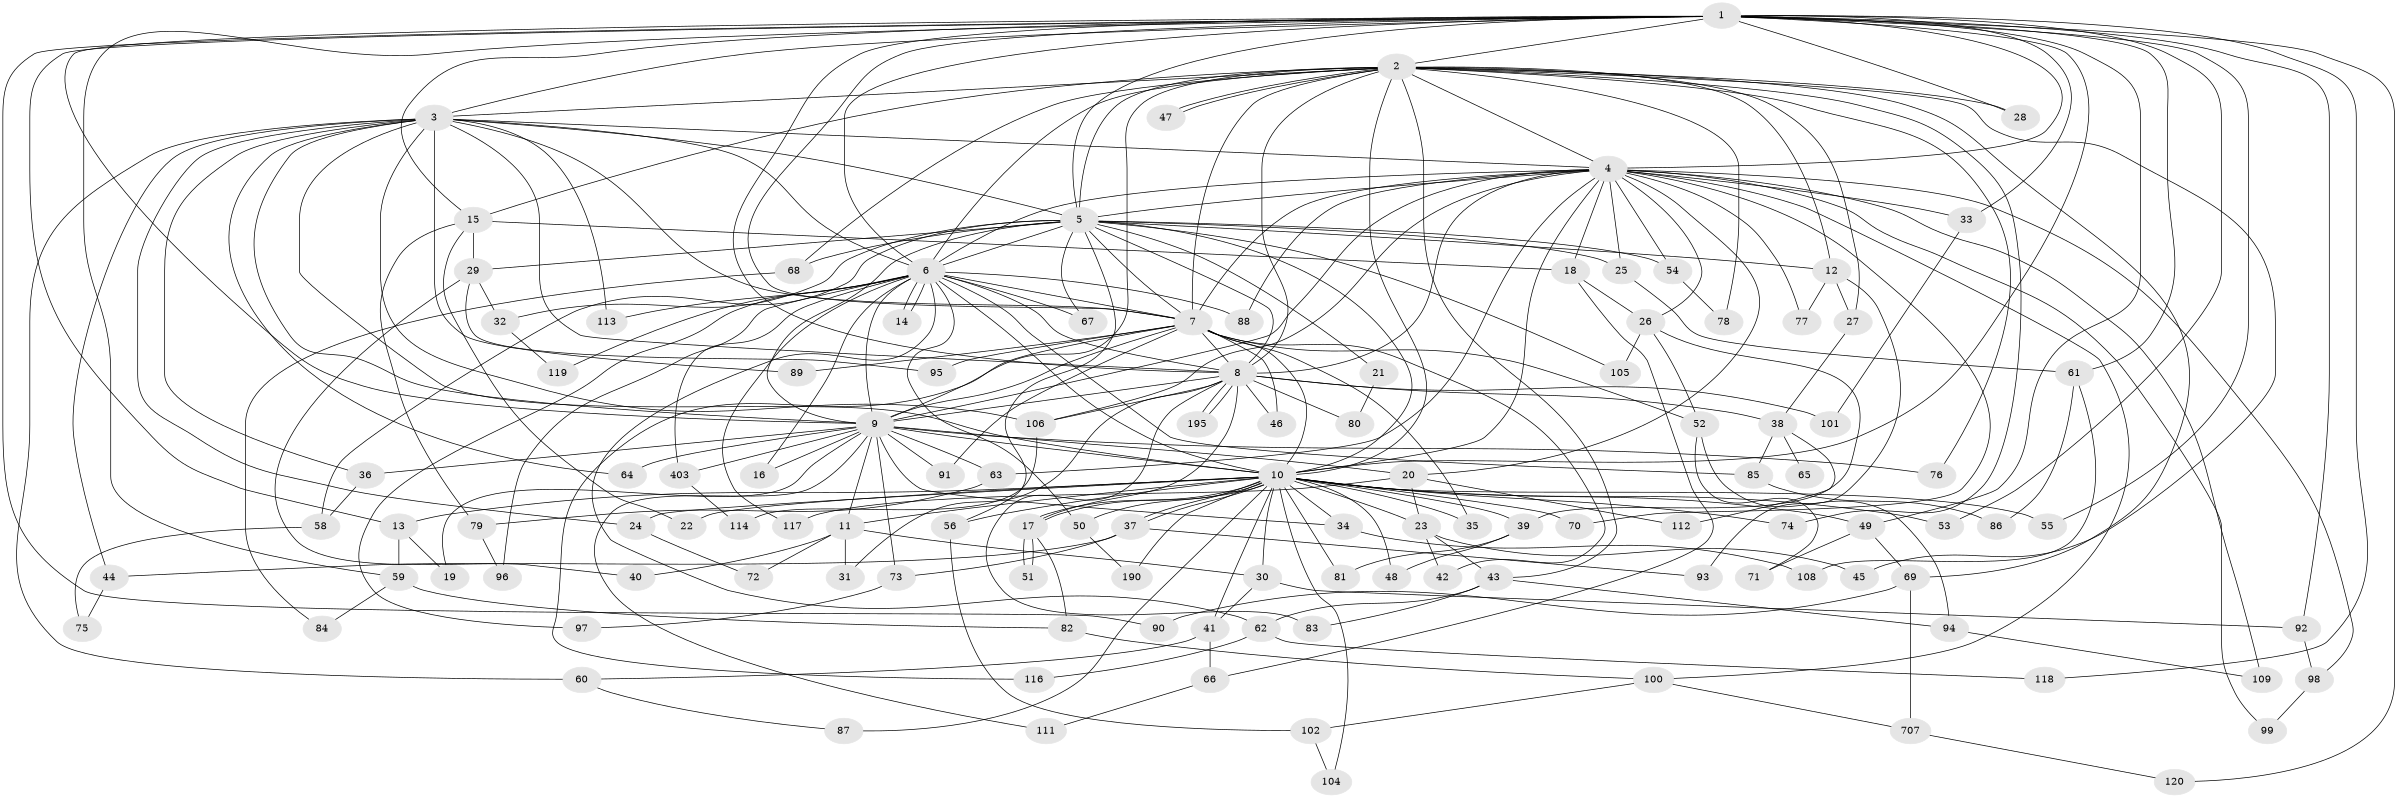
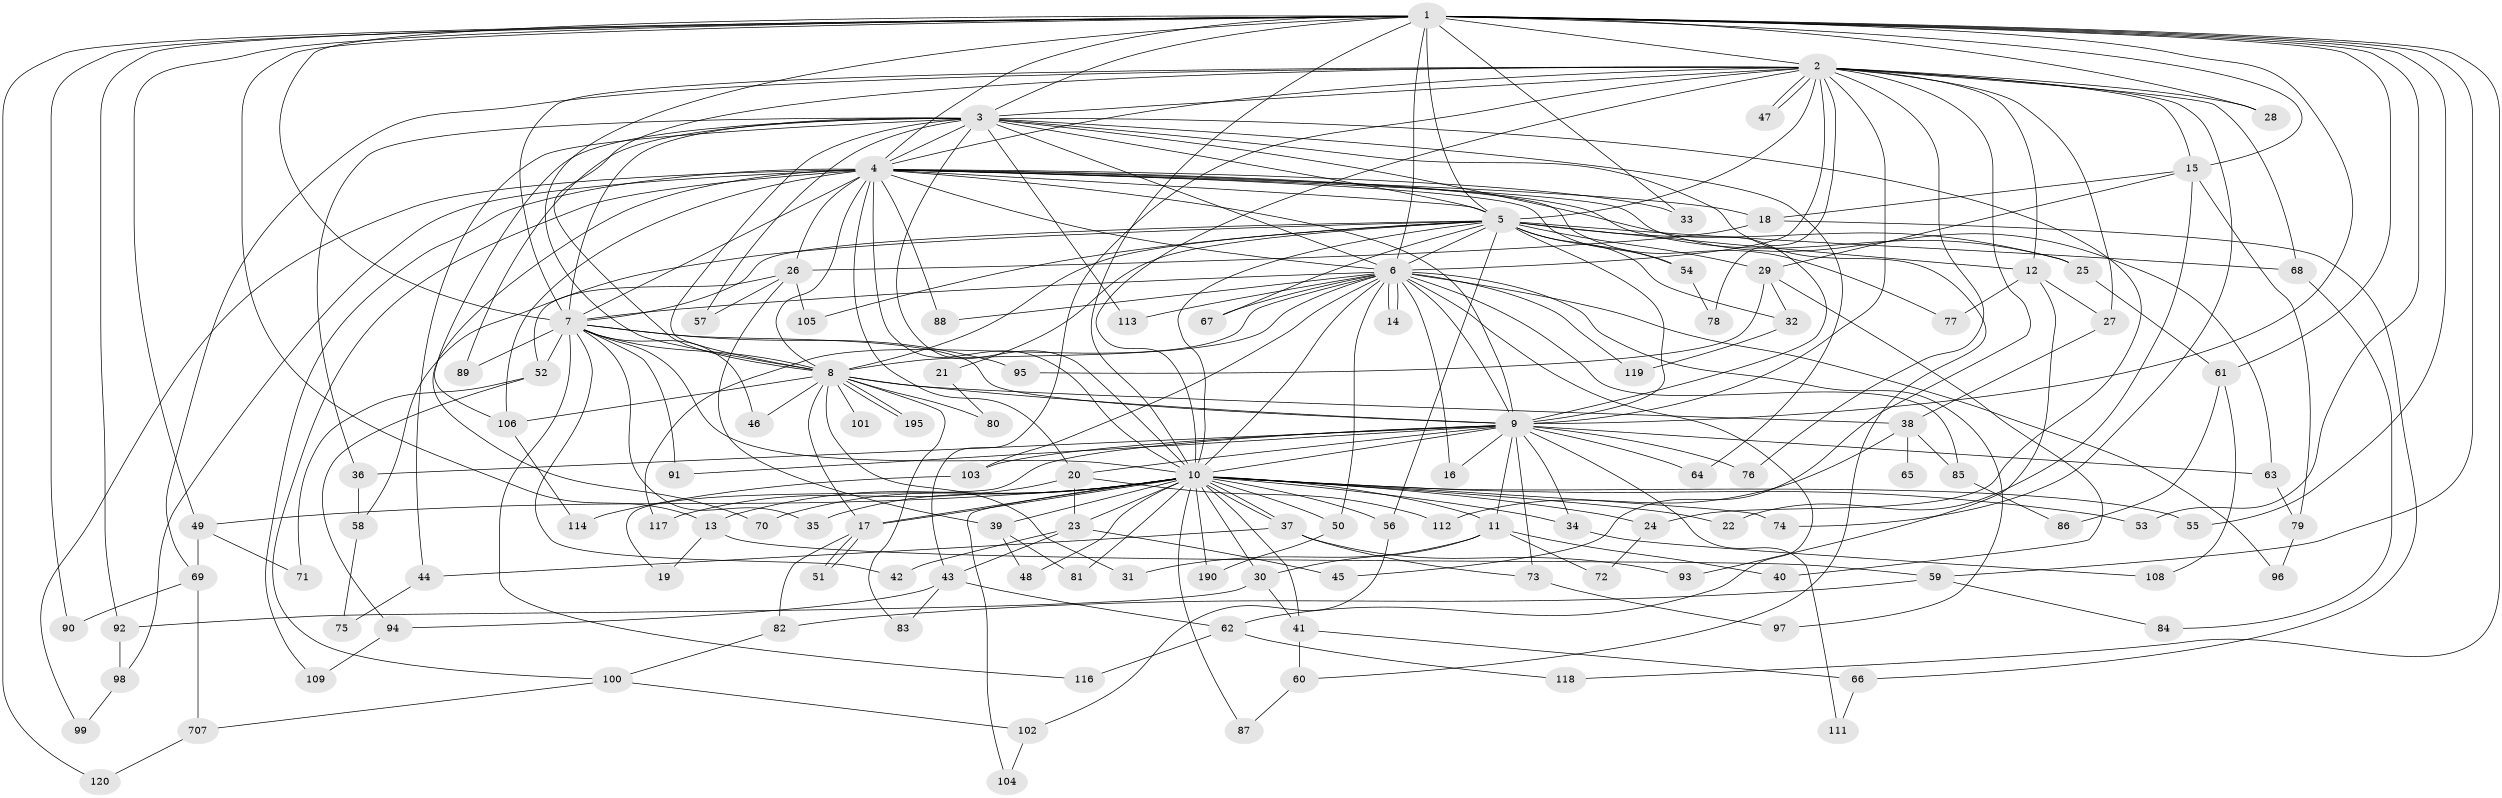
node "57": added
edge "33" -- "101": removed
node "403": label "403" -> "103"
